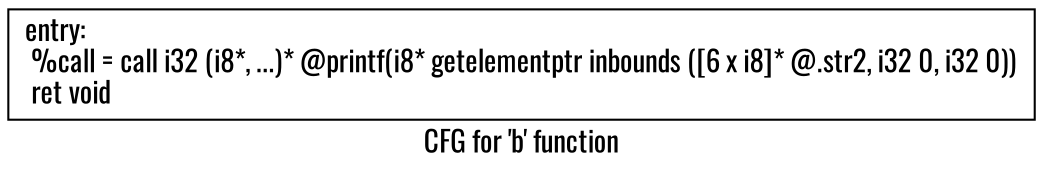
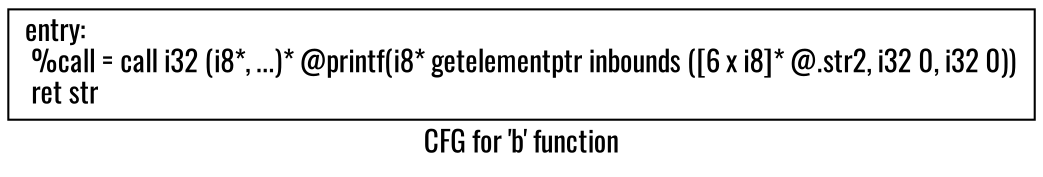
node "entry:": text "ret void" -> "ret str"
